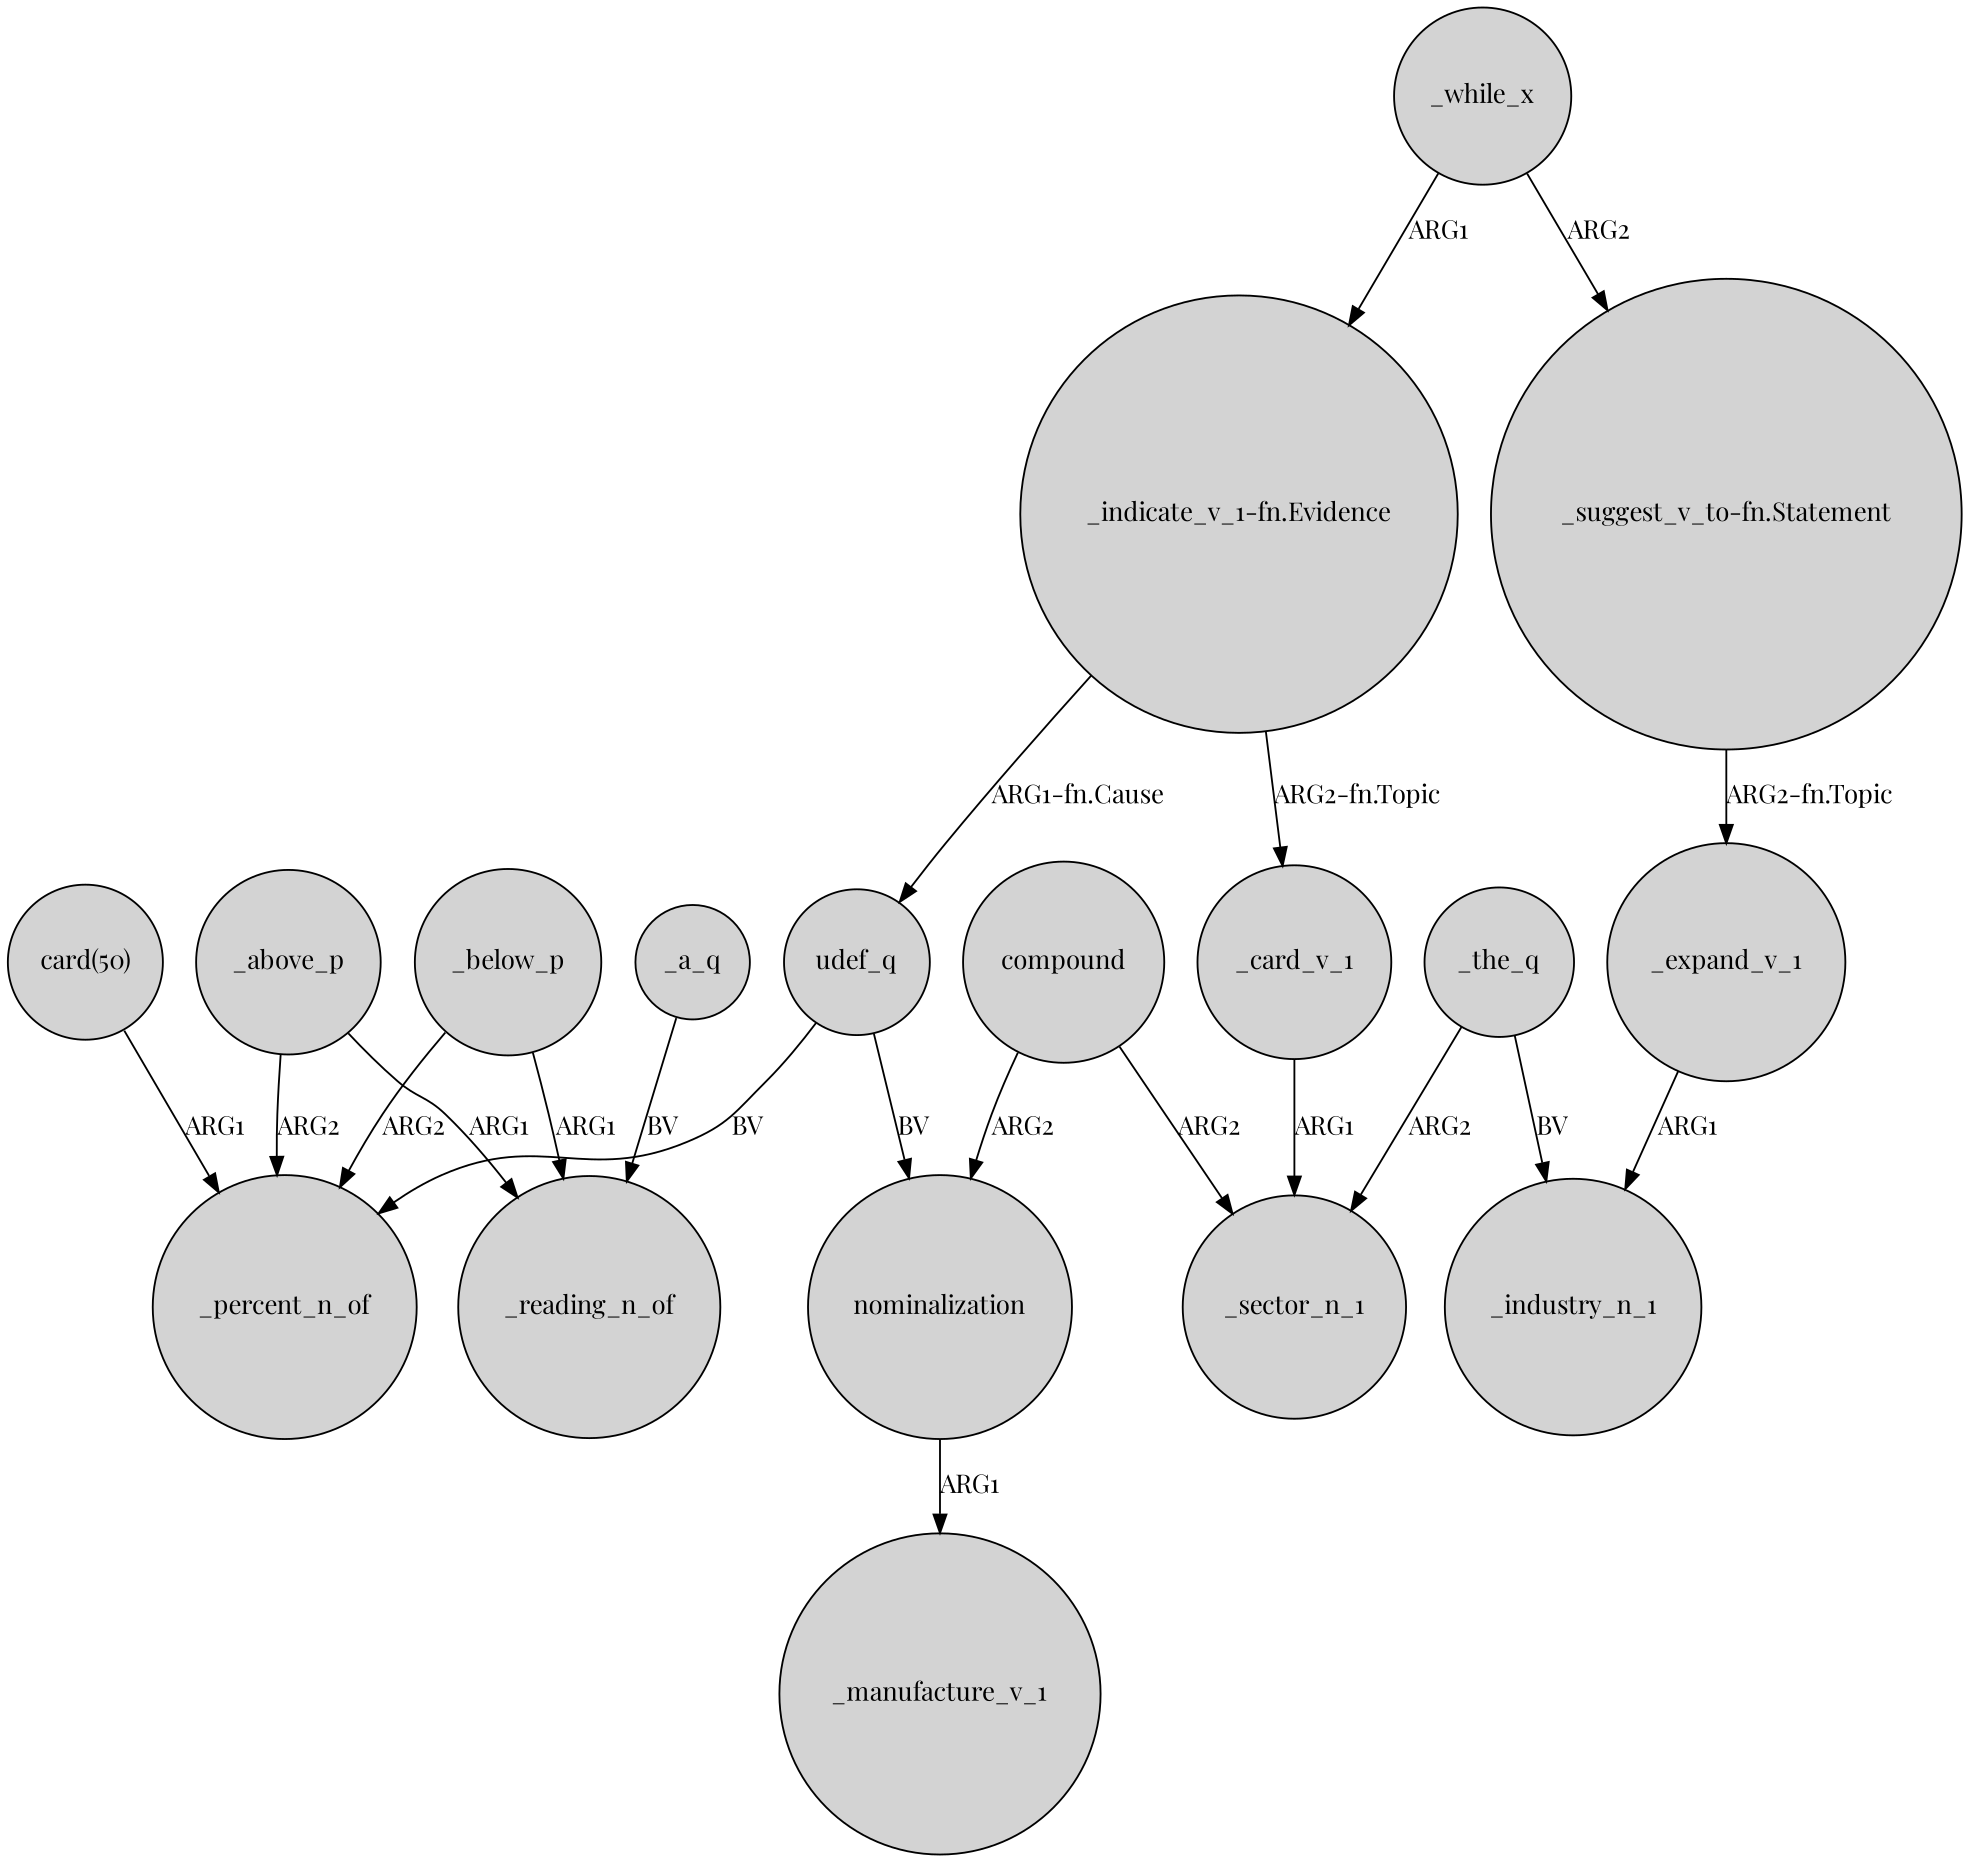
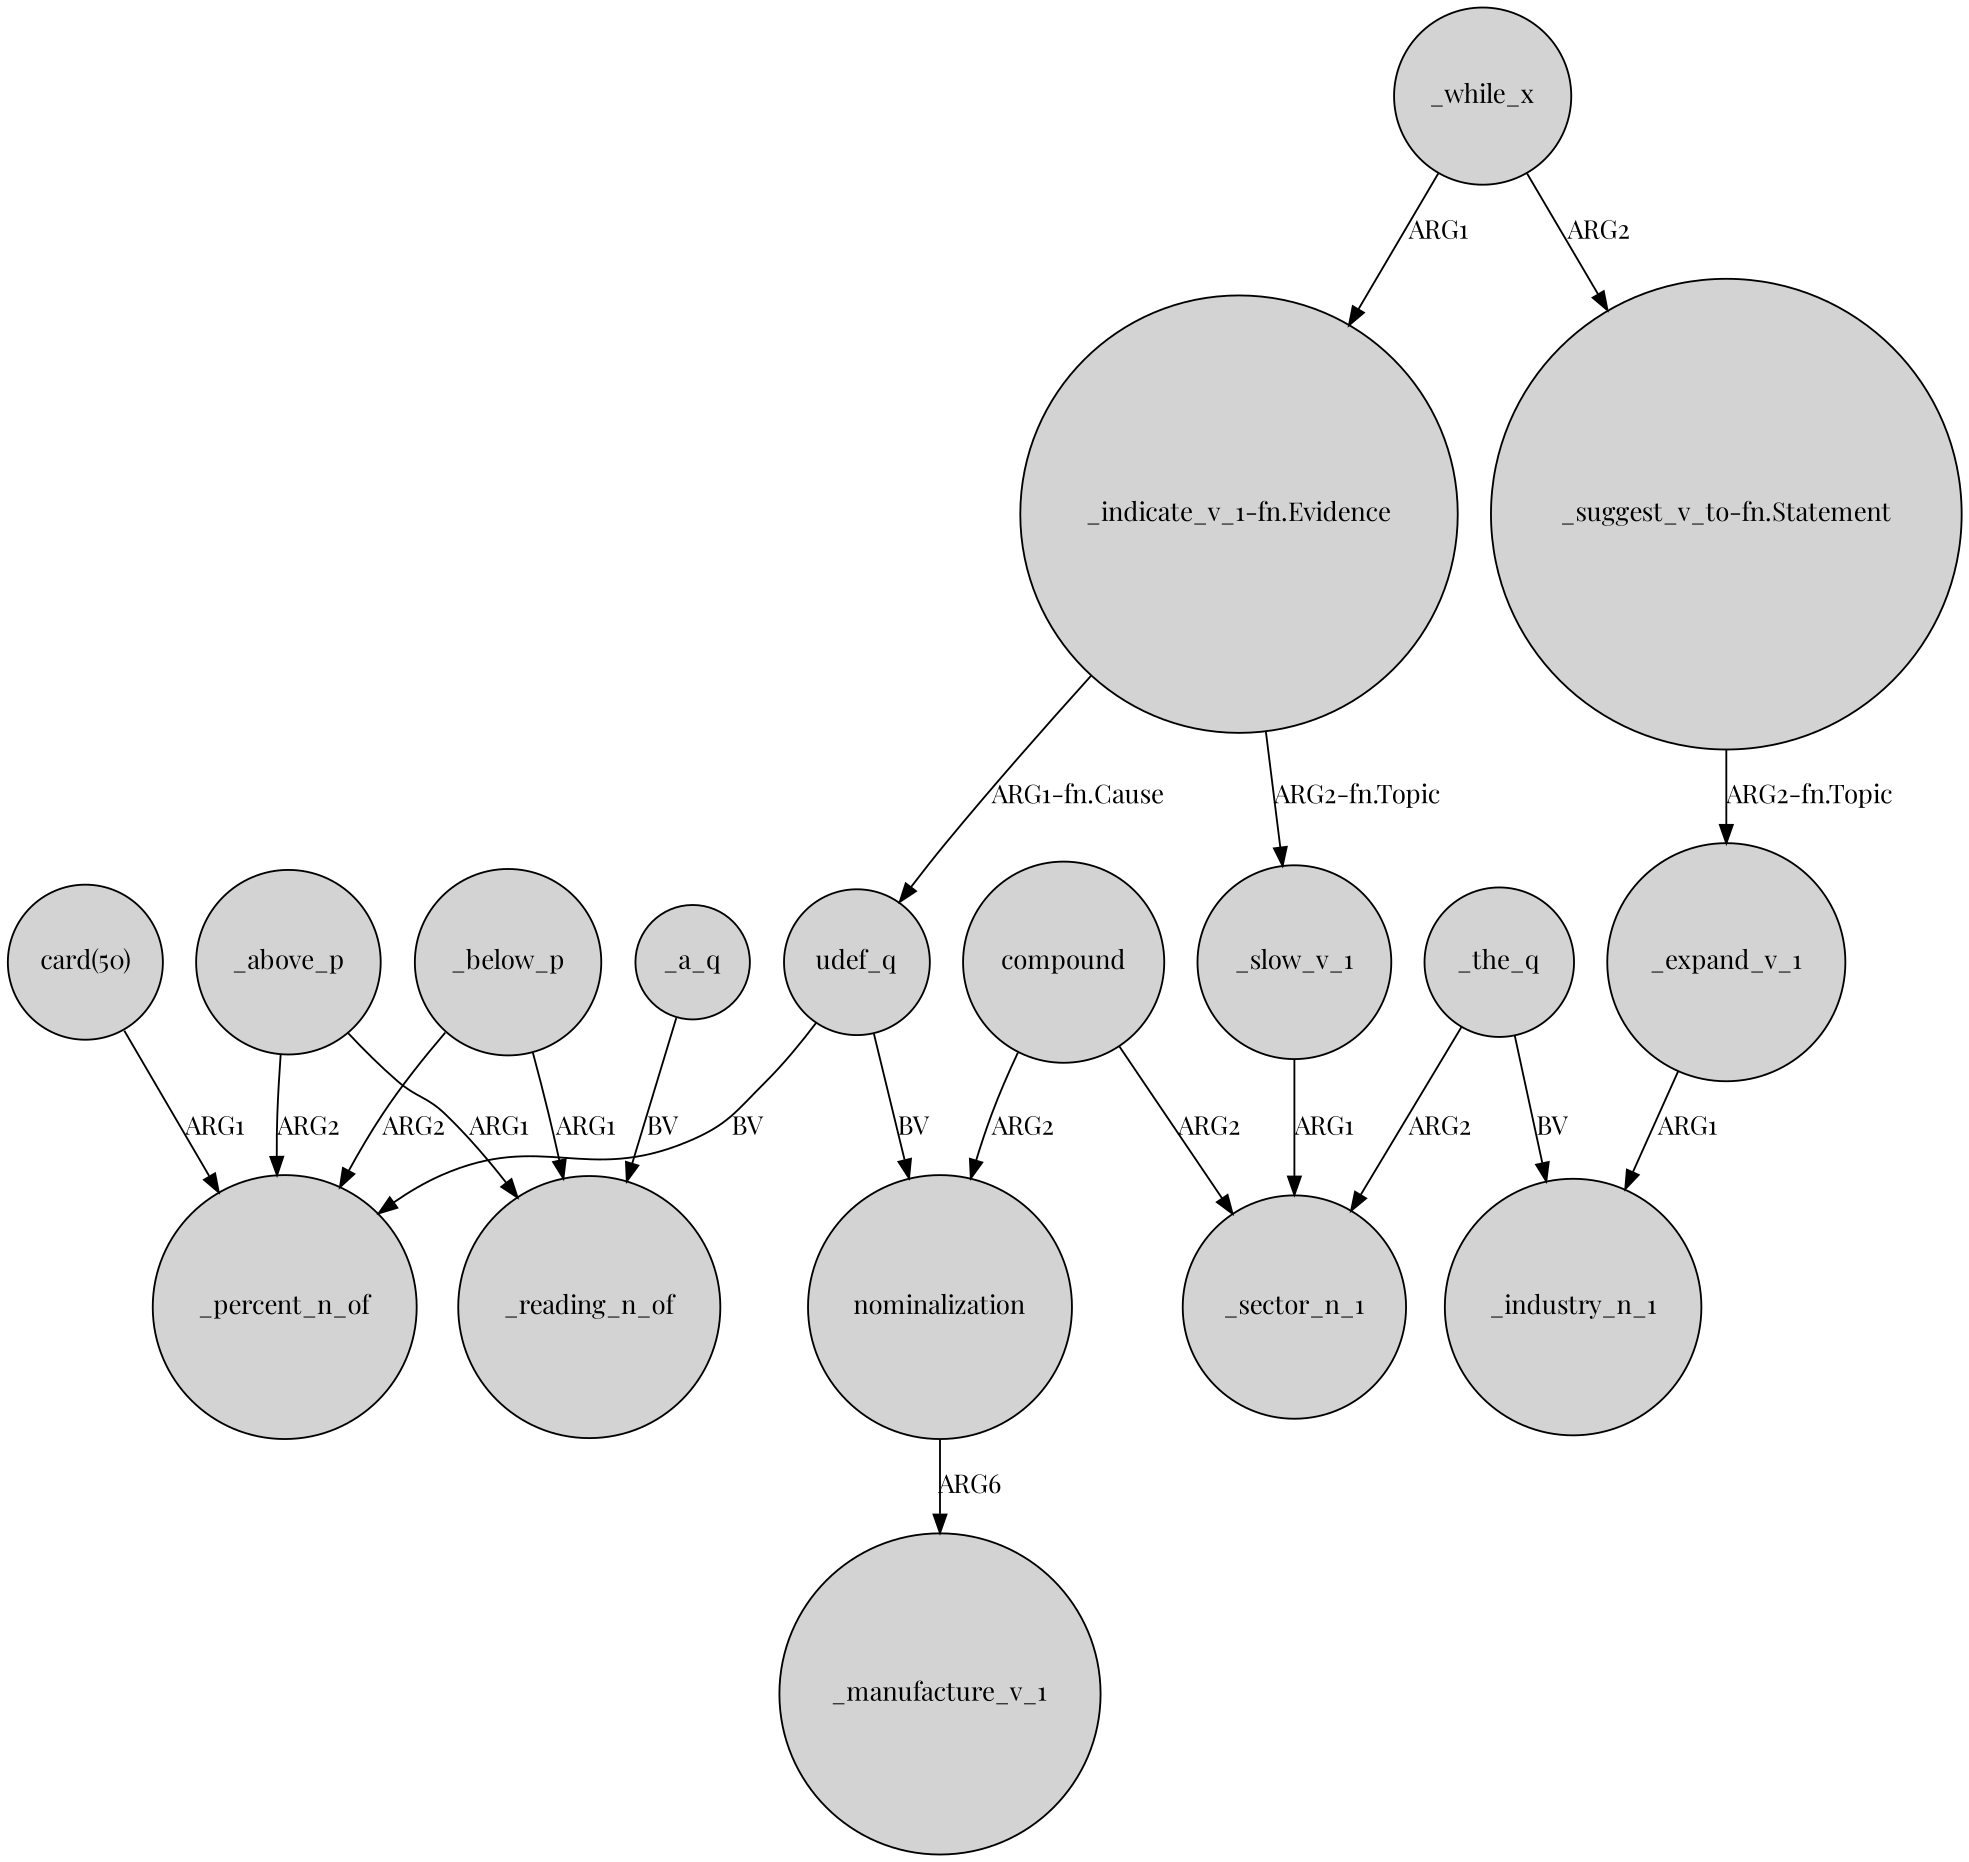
node "_card_v_1": label "_card_v_1" -> "_slow_v_1"
edge "nominalization" -> "_manufacture_v_1": label "ARG1" -> "ARG6"
